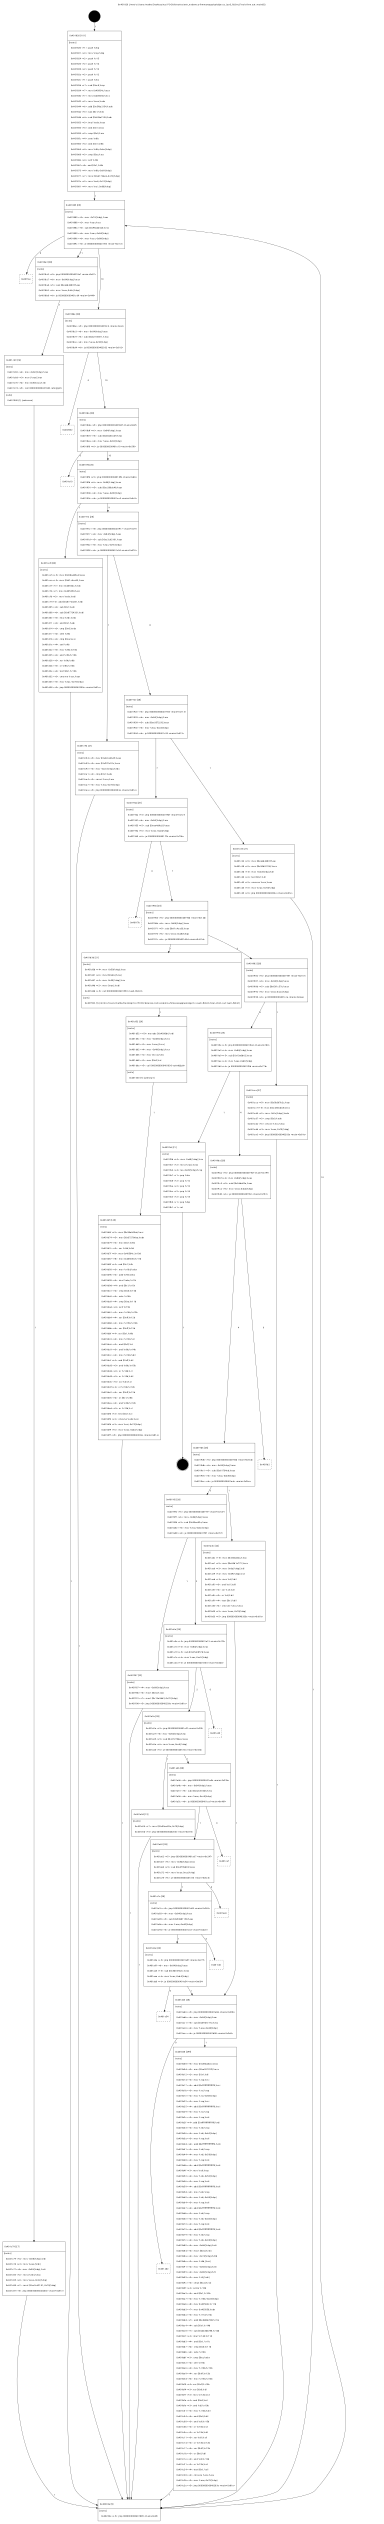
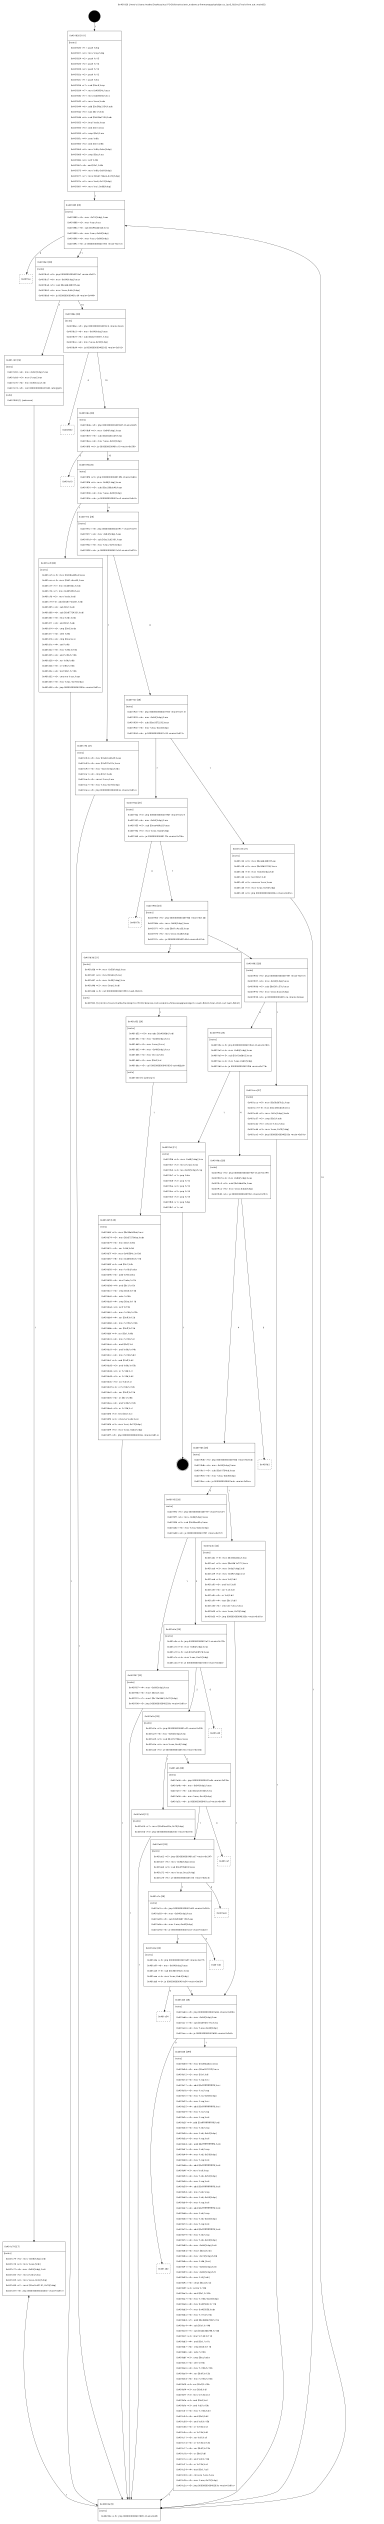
edge "0x401885 [29]" -> "0x4018be [28]": now "0x4018a2 [28]" -> "0x4018be [28]"
edge "0x401c79 [27]" -> "0x40203e [5]": reversed
